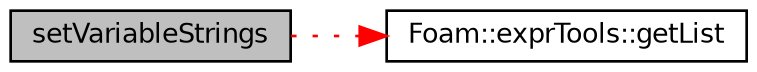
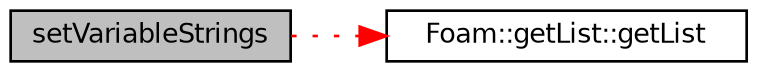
node "Foam::exprTools::getList": label "Foam::exprTools::getList" -> "Foam::getList::getList"
